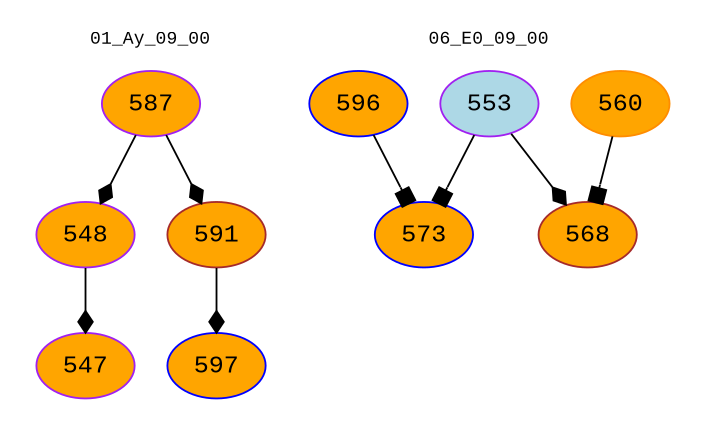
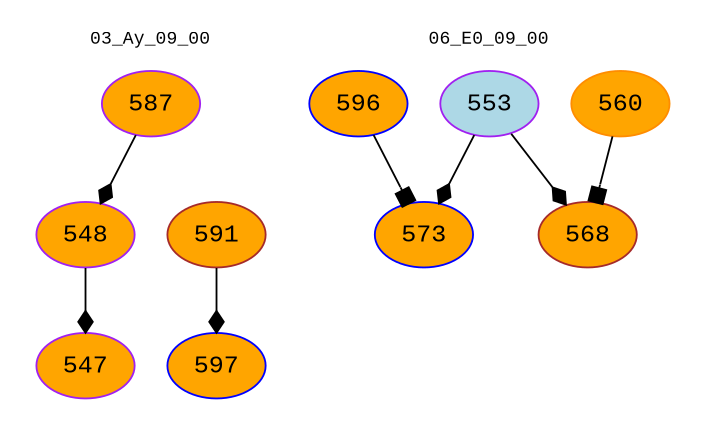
cluster "01_Ay_09_00": label "01_Ay_09_00" -> "03_Ay_09_00"
edge "587" -> "591": removed
edge "553" -> "573": arrowhead box -> diamond
